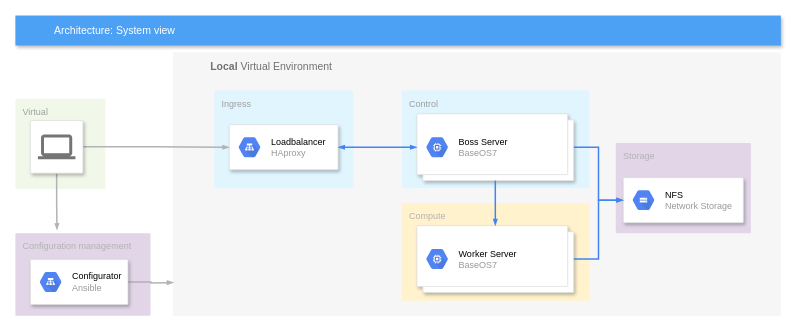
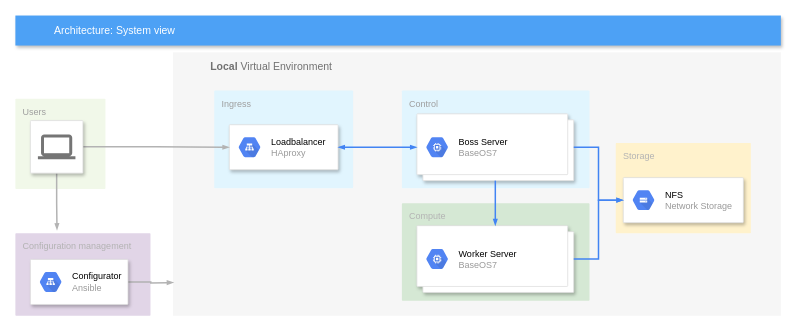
node "Virtual": label "Virtual" -> "Users"
node "Storage": fillcolor #e1d5e7 -> #fff2cc
node "Compute": fillcolor #fff2cc -> #d5e8d4
